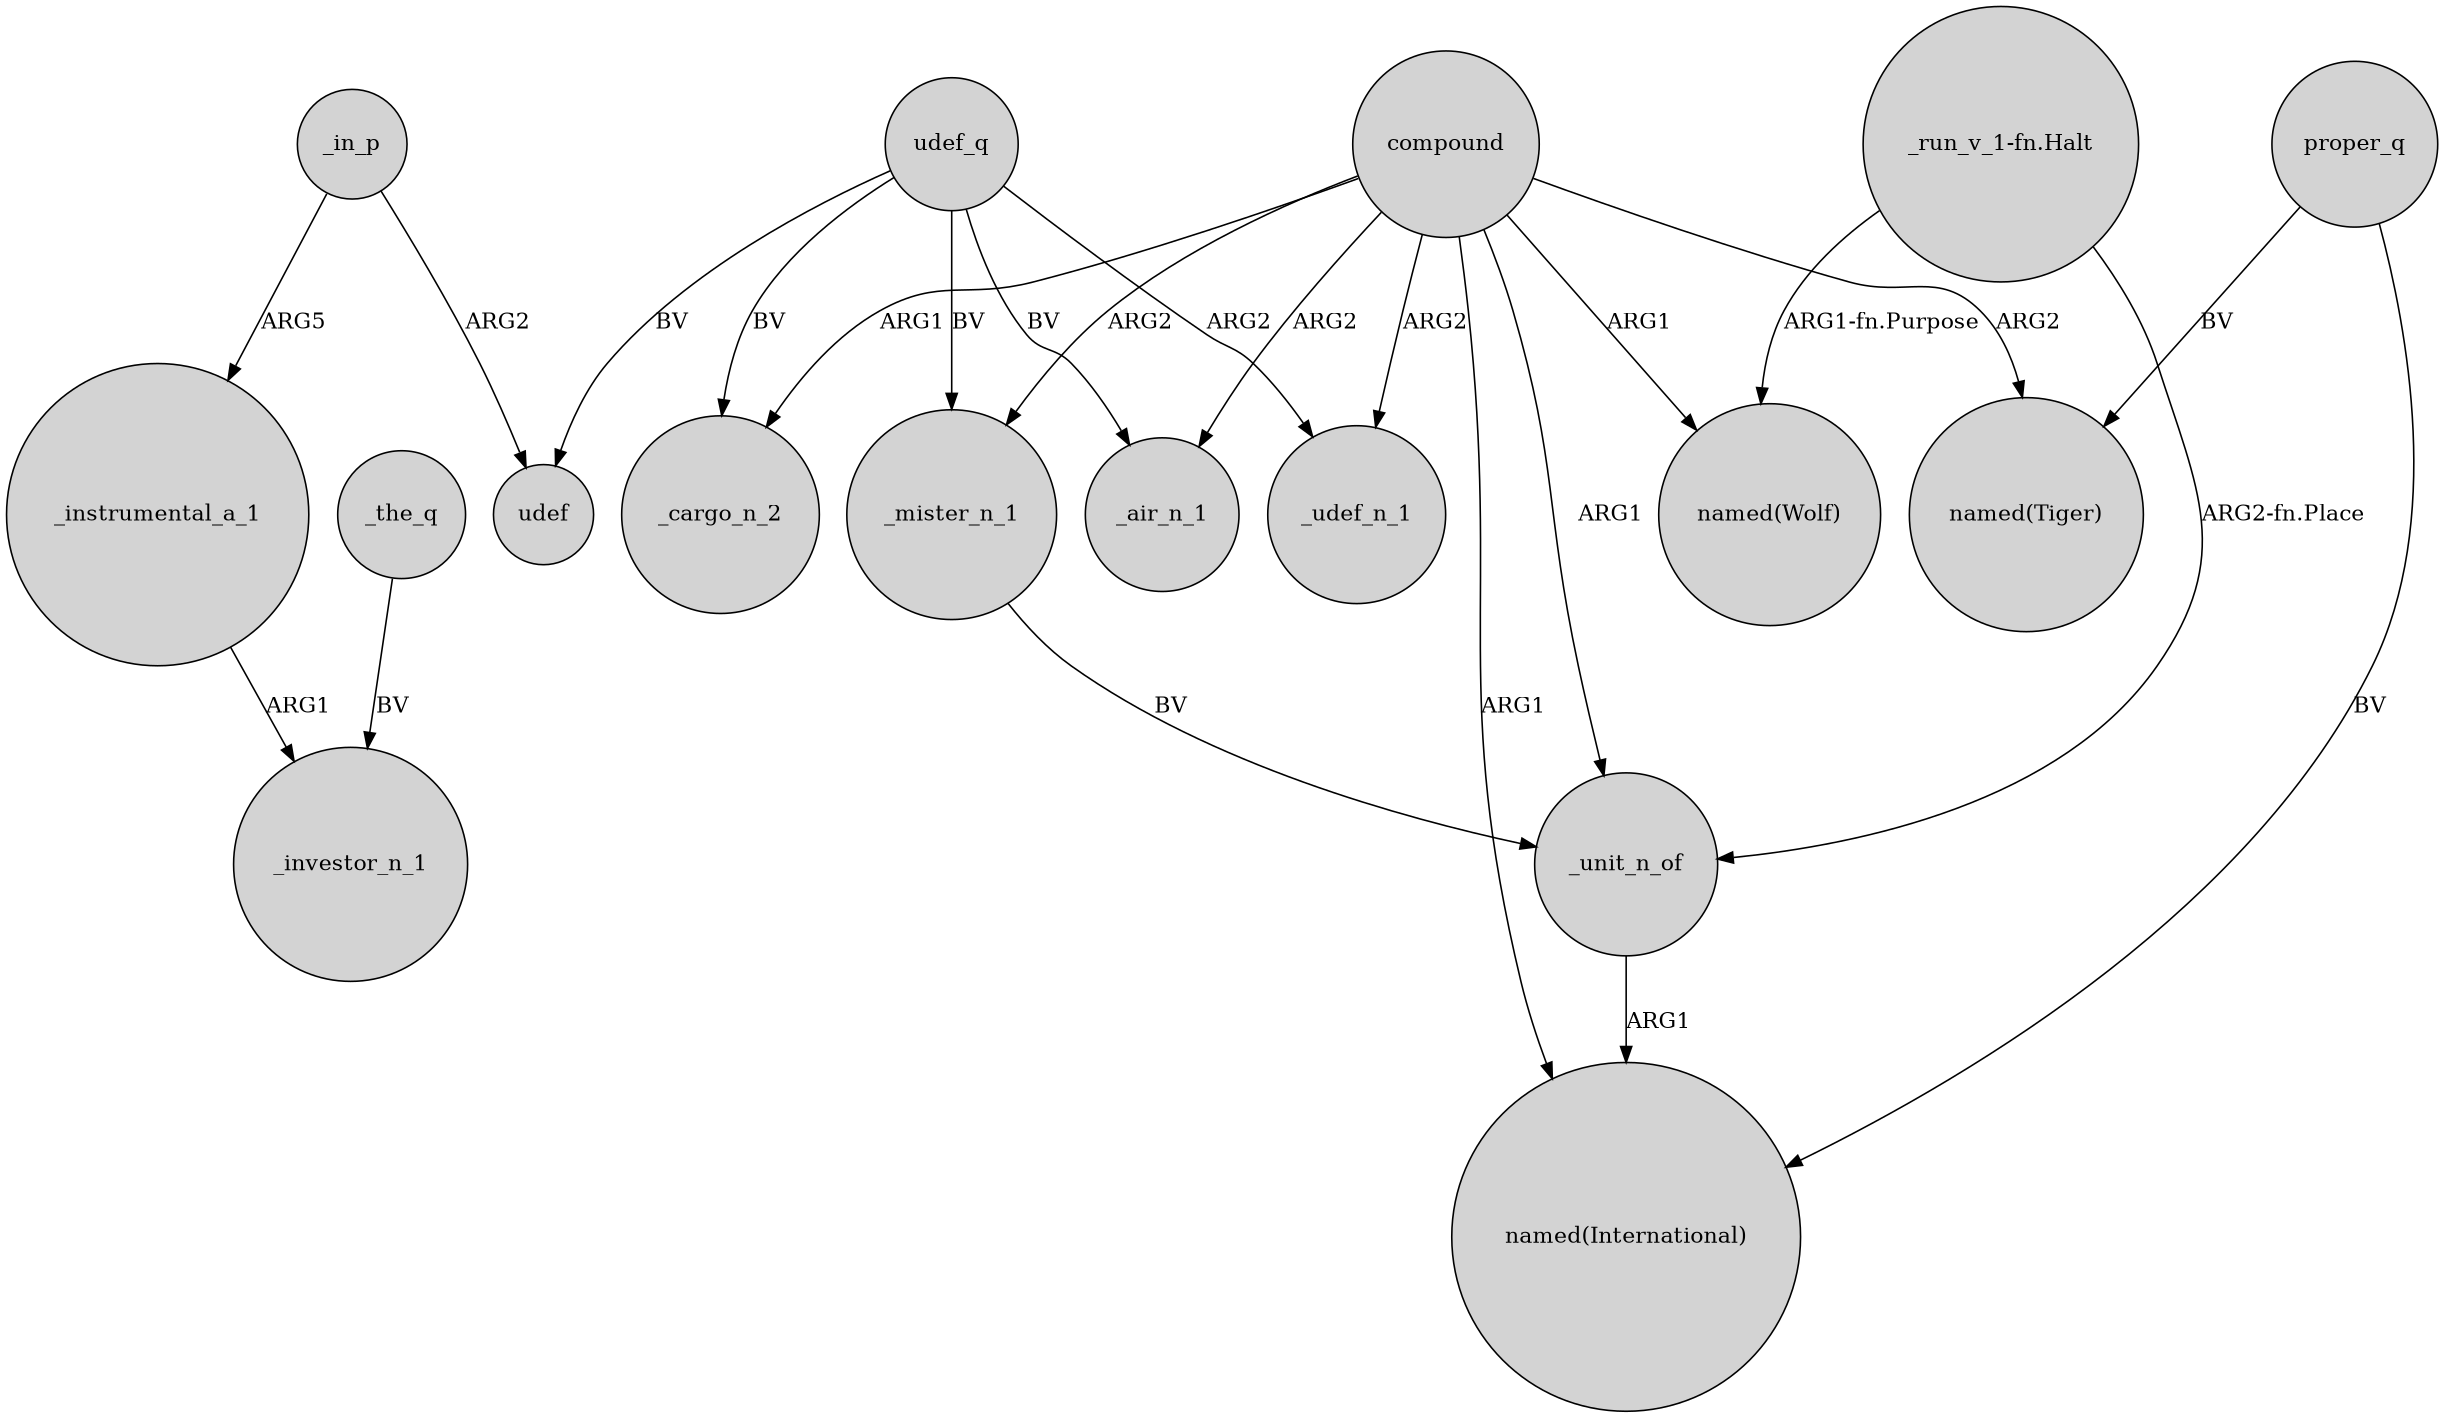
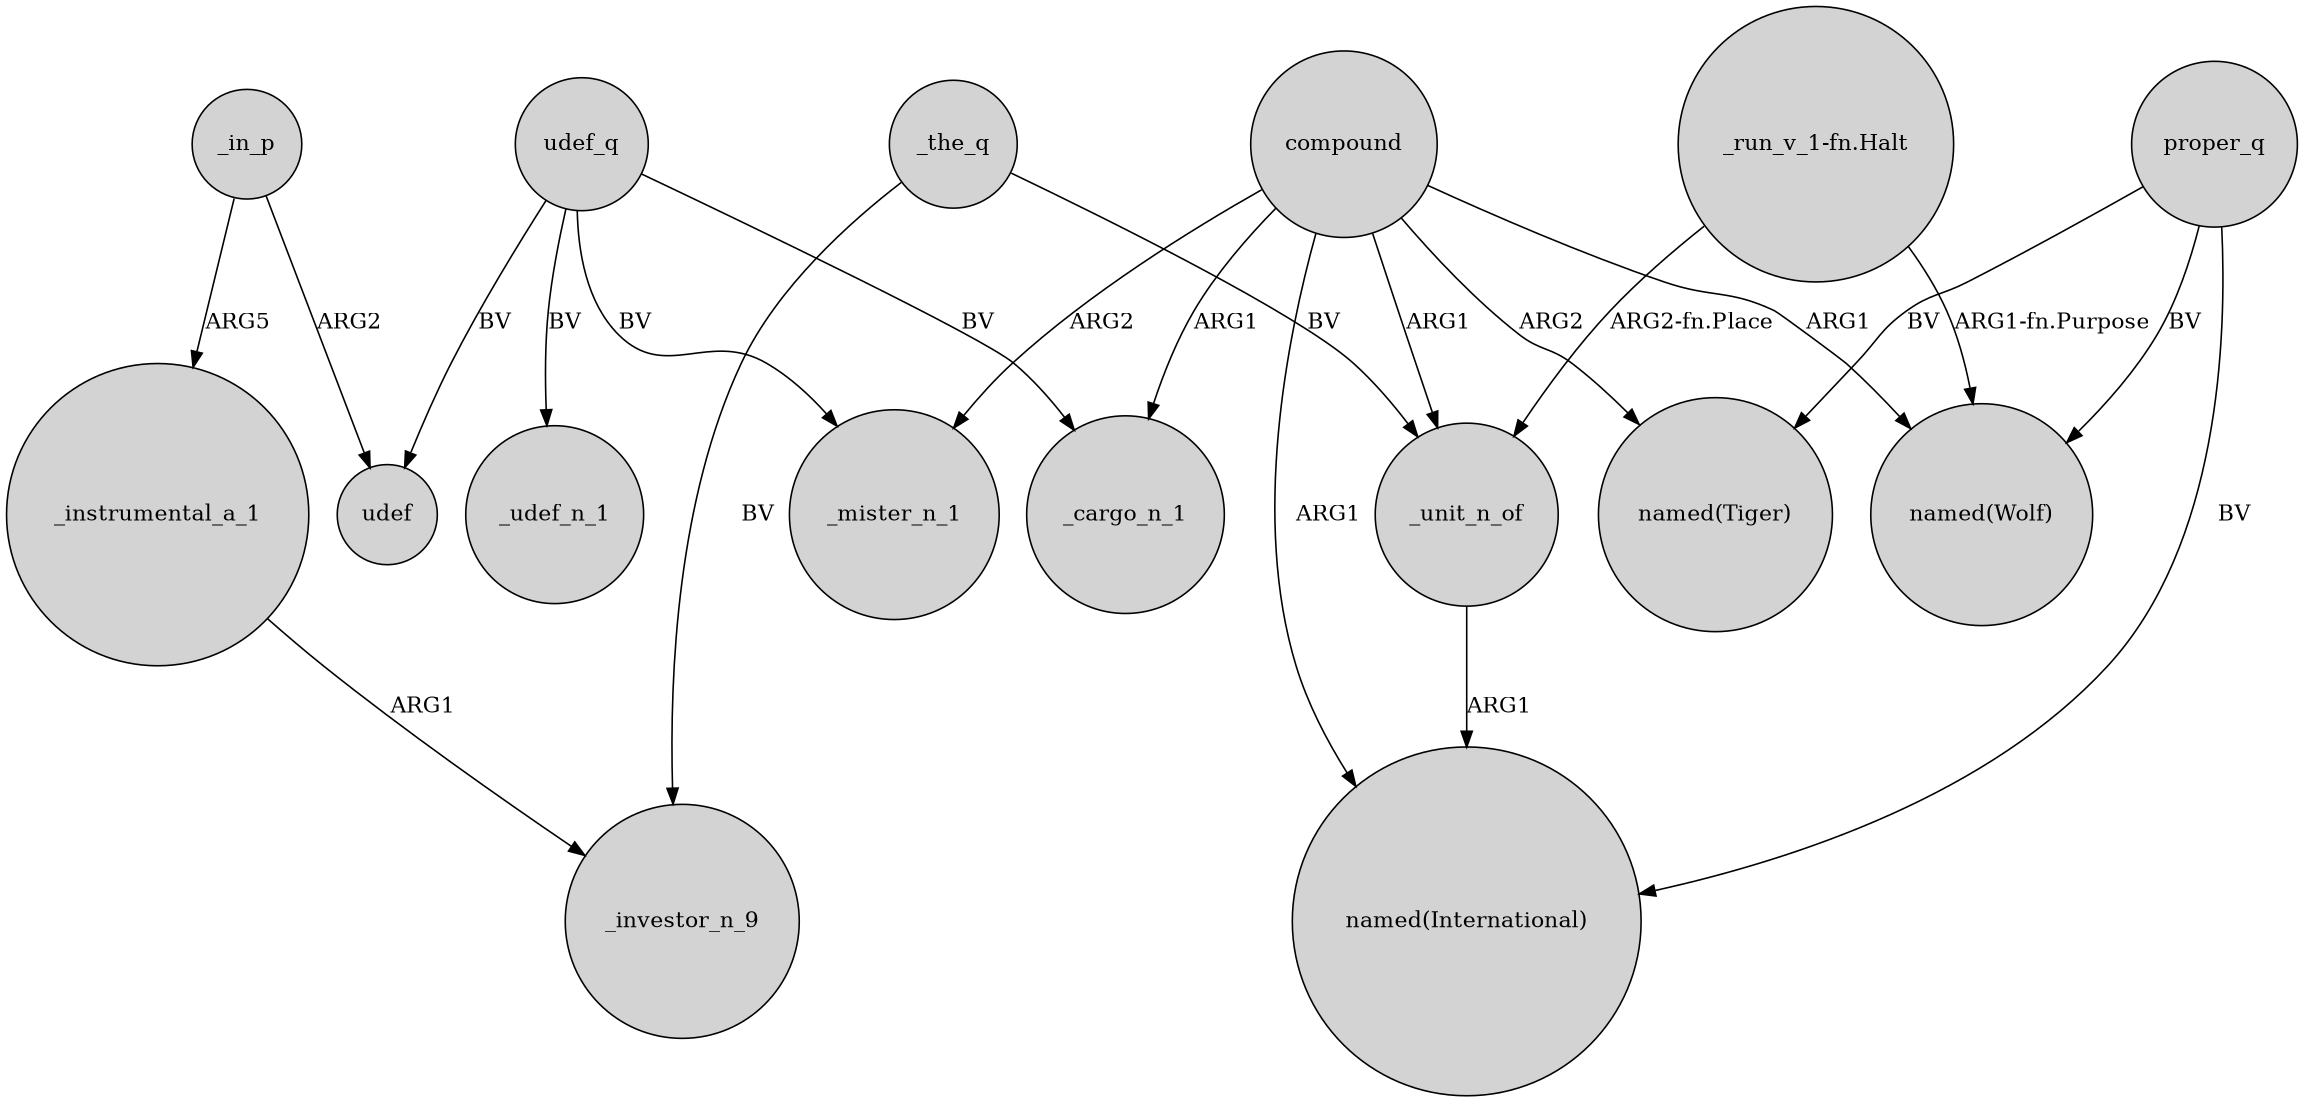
edge "udef_q" -> "_udef_n_1": label "ARG2" -> "BV"
edge "compound" -> "_udef_n_1": removed, label "ARG2"
edge "proper_q" -> "named(Wolf)": added, label "BV"
node "_cargo_n_2": label "_cargo_n_2" -> "_cargo_n_1"
node "_air_n_1": removed
edge "_mister_n_1" -> "_unit_n_of": now "_the_q" -> "_unit_n_of"
node "_investor_n_1": label "_investor_n_1" -> "_investor_n_9"
